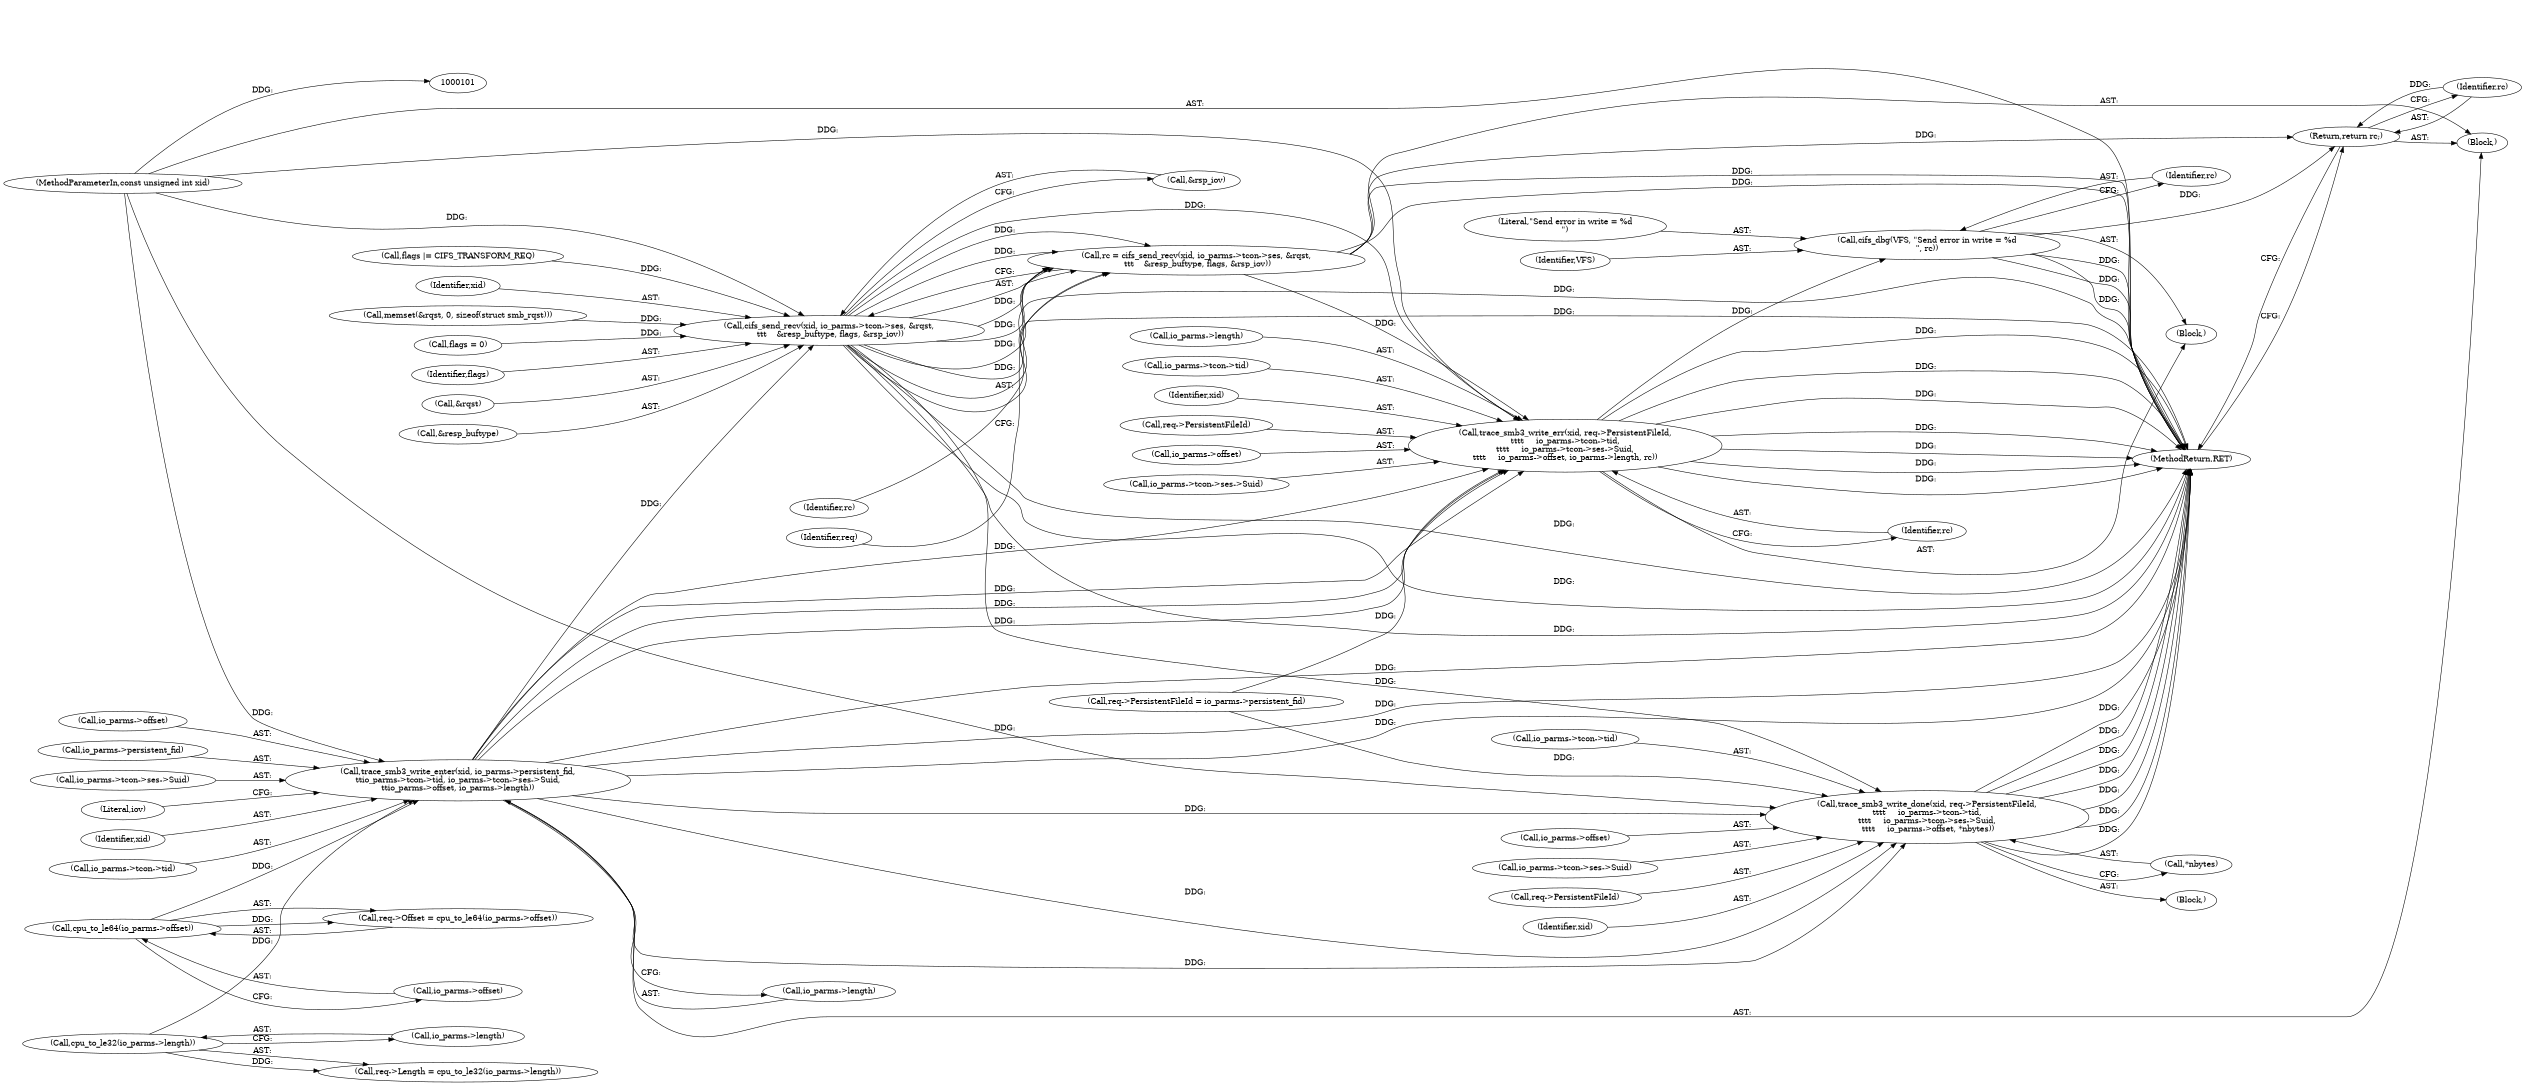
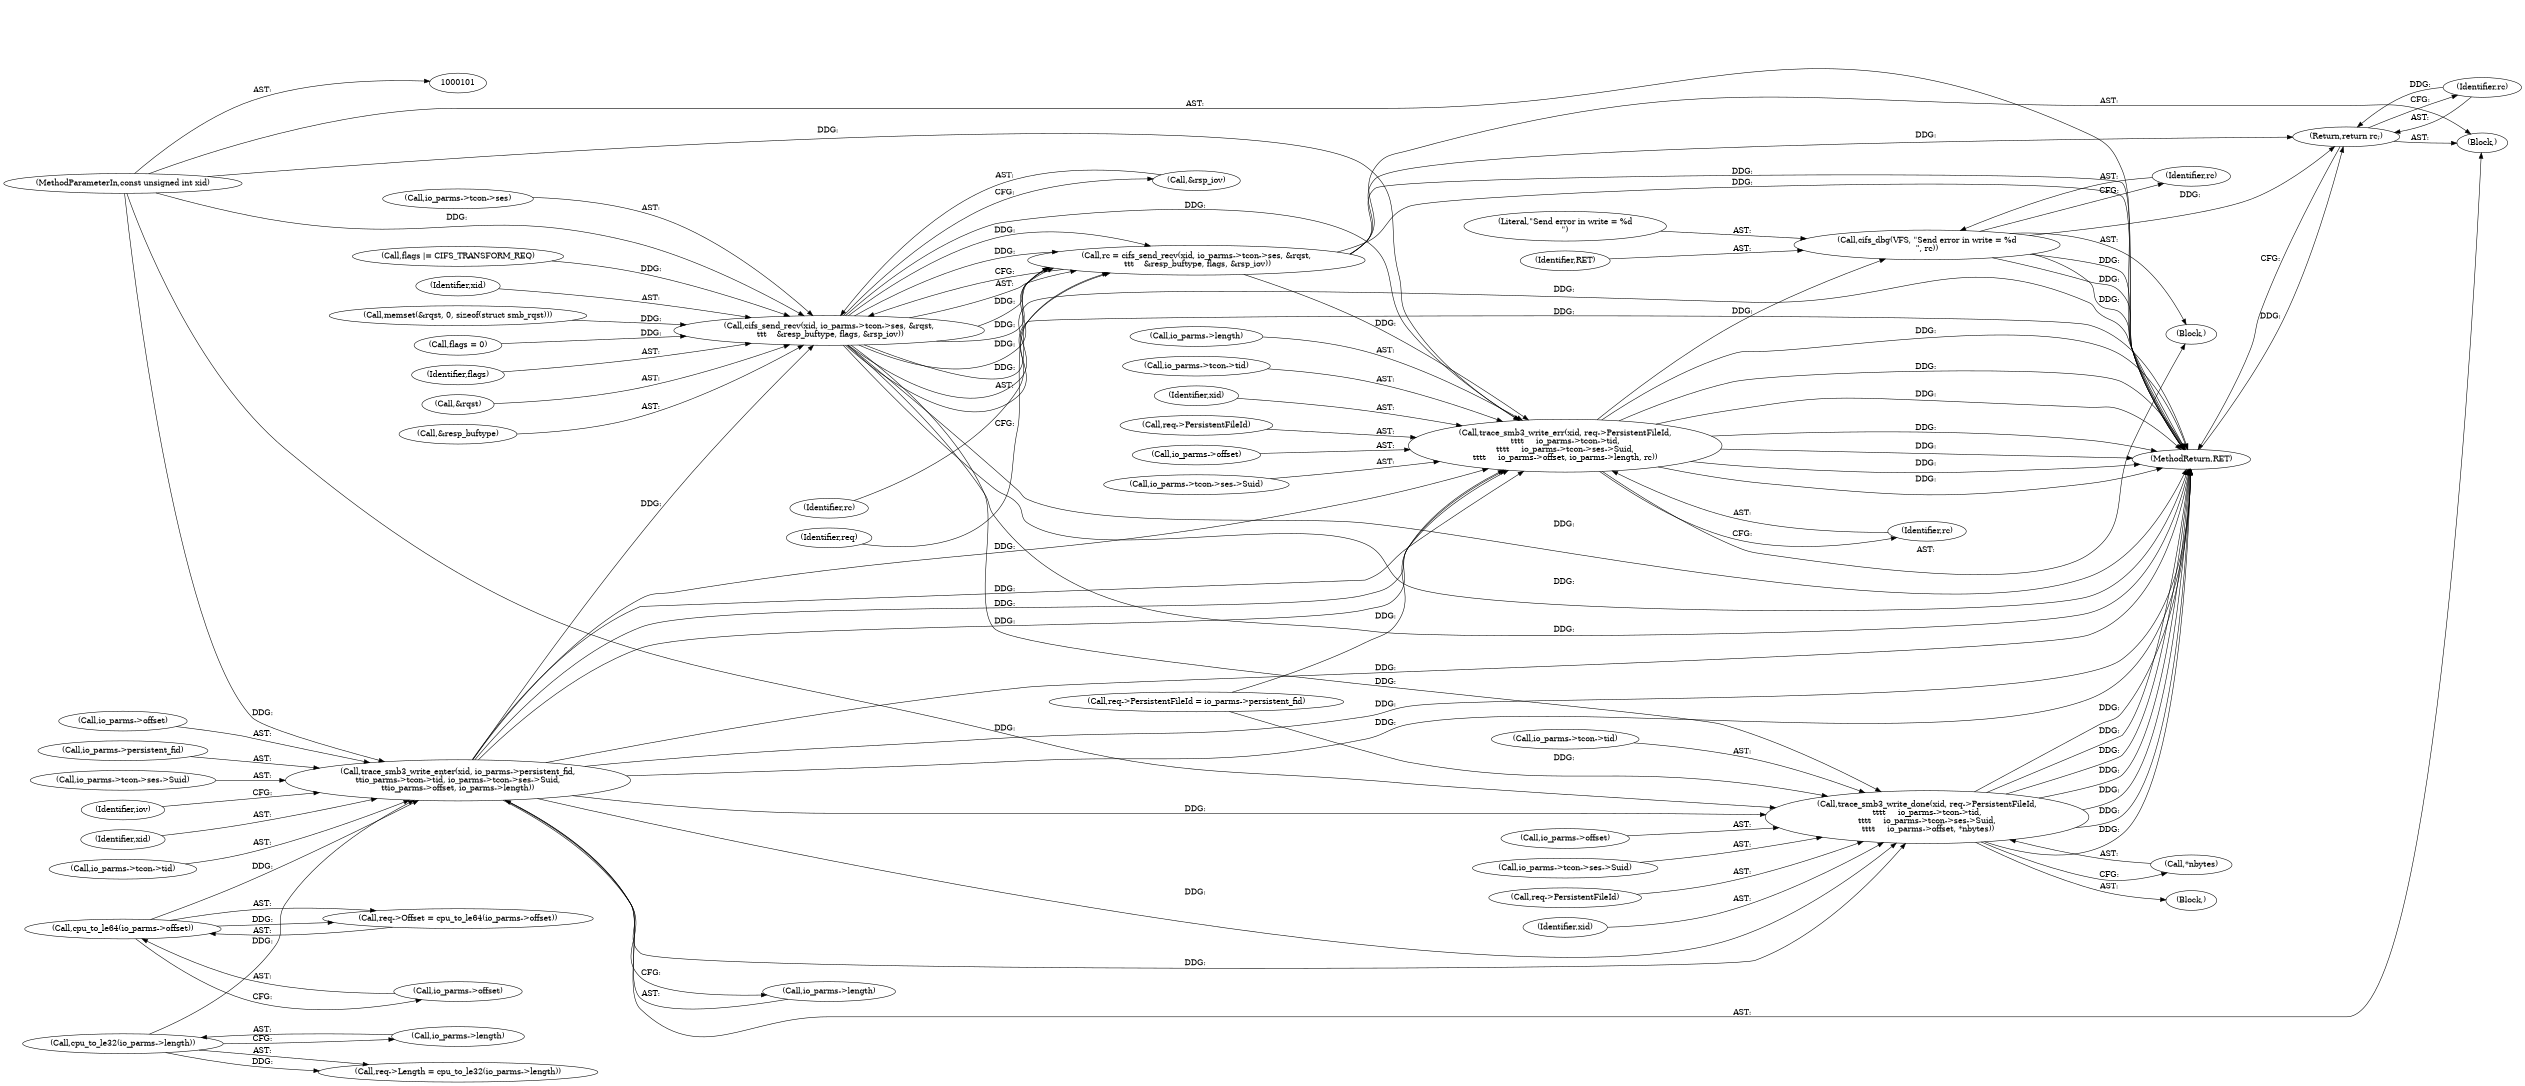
edge "(MethodParameterIn,const unsigned int xid)" -> "1000101": label "DDG: " -> "AST: "
node "(Call,io_parms->tcon->ses)": added
node "(Identifier,VFS)": label "(Identifier,VFS)" -> "(Identifier,RET)"
edge "(MethodReturn,RET)" -> "(Return,return rc;)": label "CFG: " -> "DDG: "
node "(Literal,iov)": label "(Literal,iov)" -> "(Identifier,iov)"
